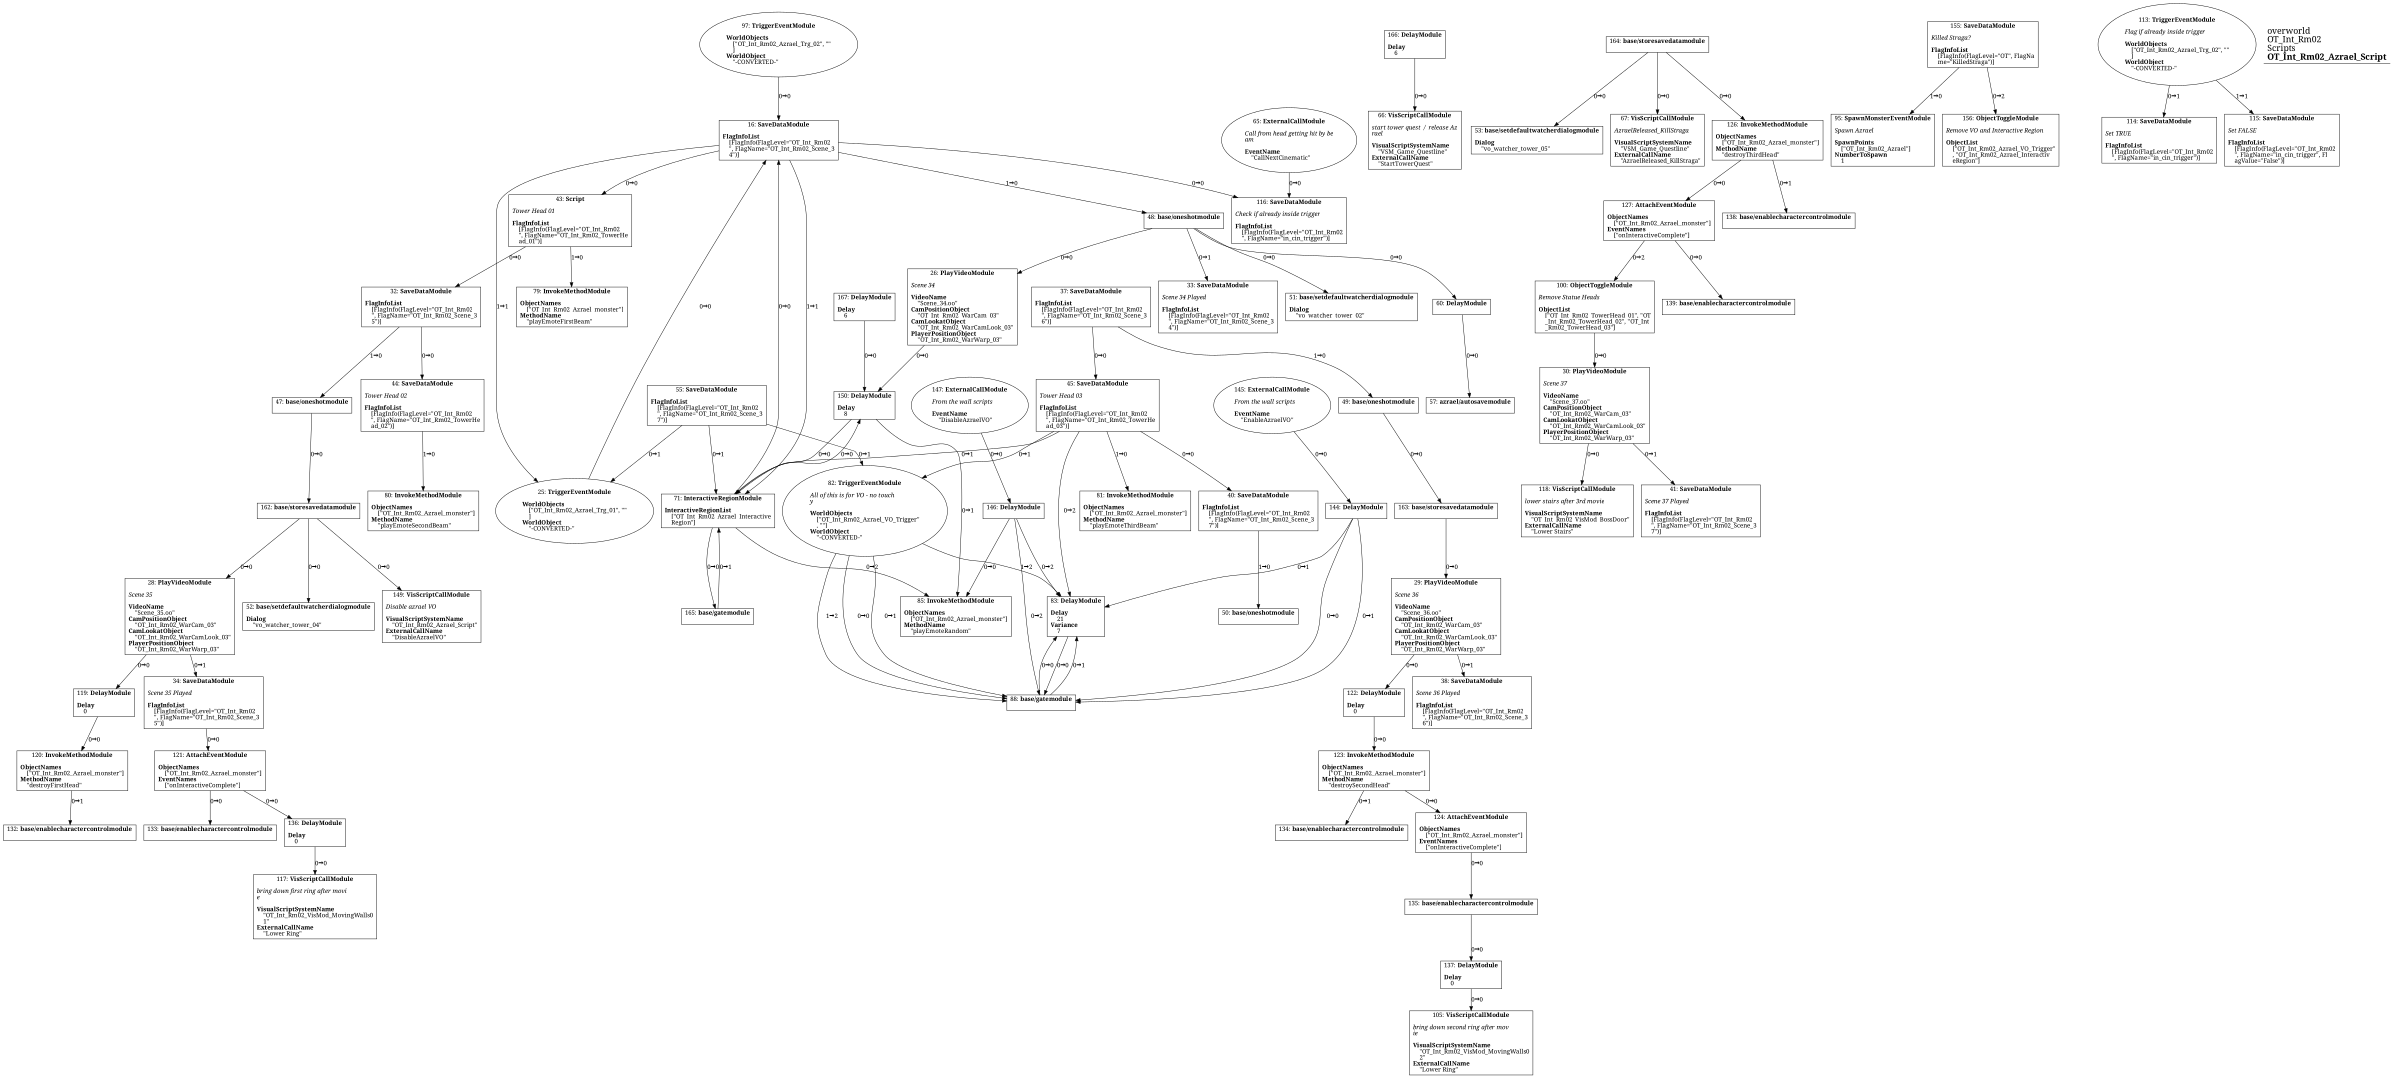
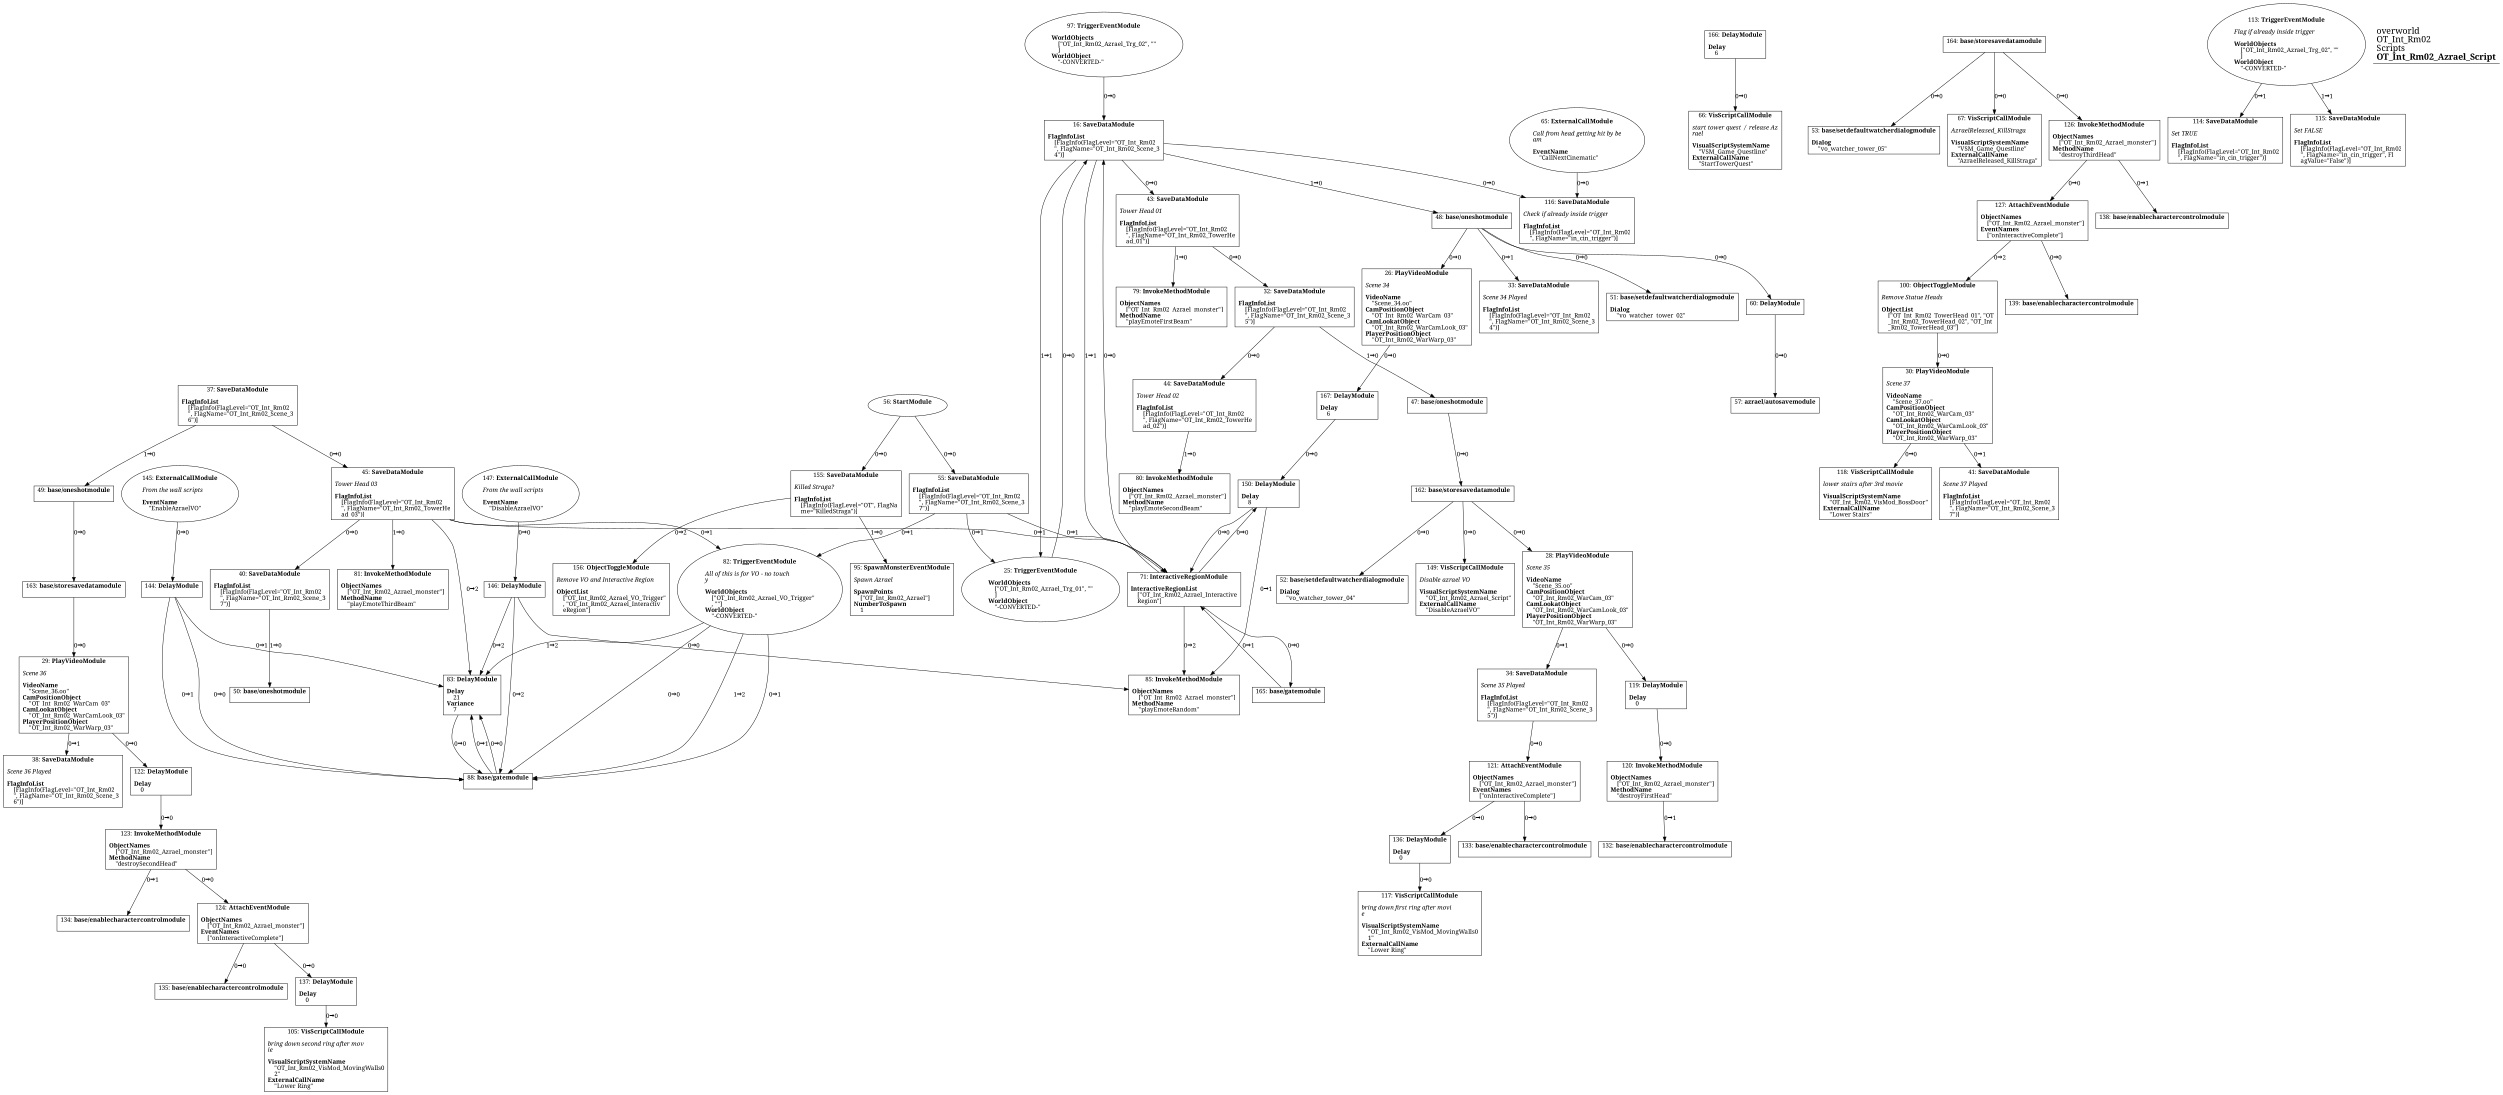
node "43:": text "Script" -> "SaveDataModule"
edge "26:" -> "150:": now "26:" -> "167:"
node "56:": added
edge "135:" -> "137:": now "124:" -> "137:"
